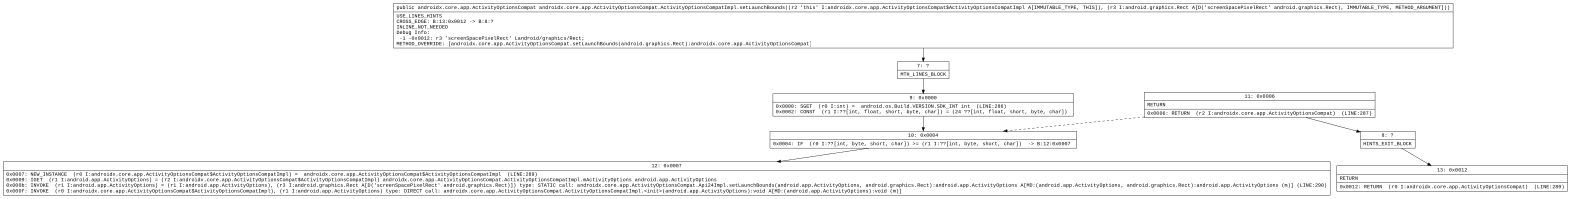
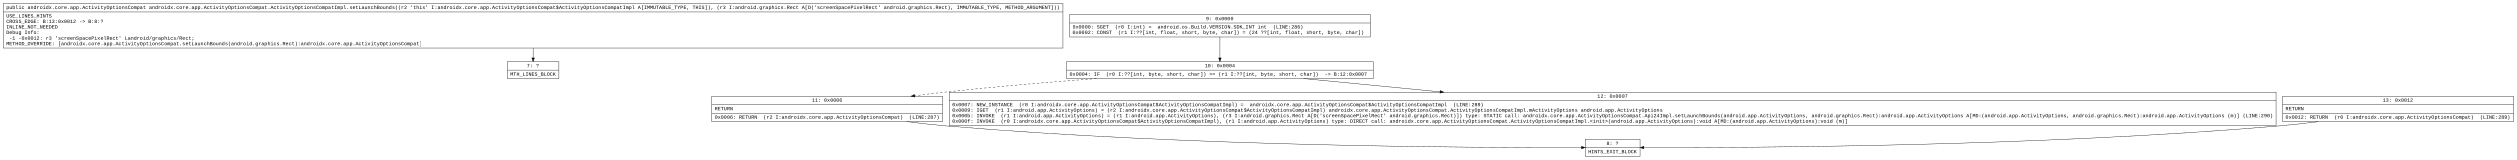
edge "7: ?" -> "9: 0x0000": removed
edge "11: 0x0006" -> "10: 0x0004": reversed
edge "8: ?" -> "13: 0x0012": reversed
